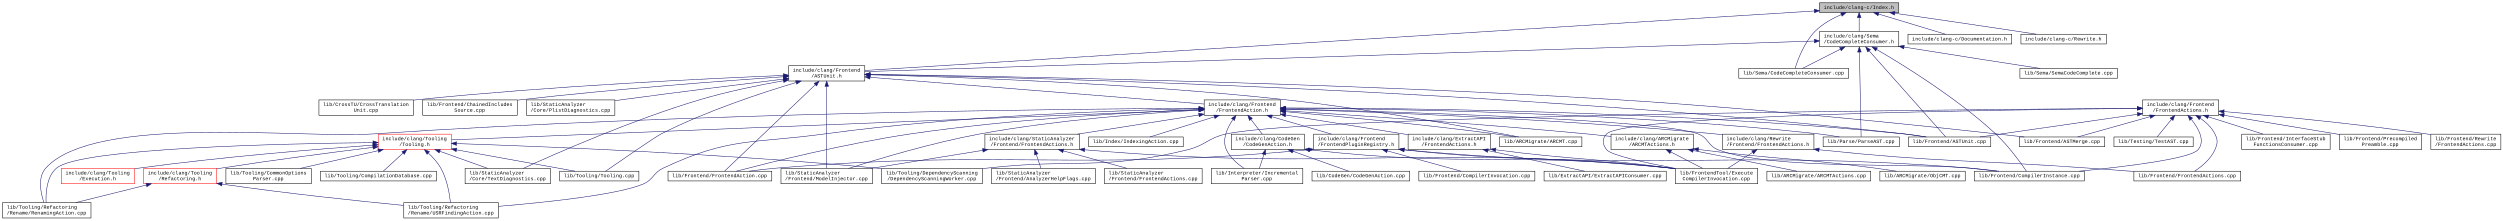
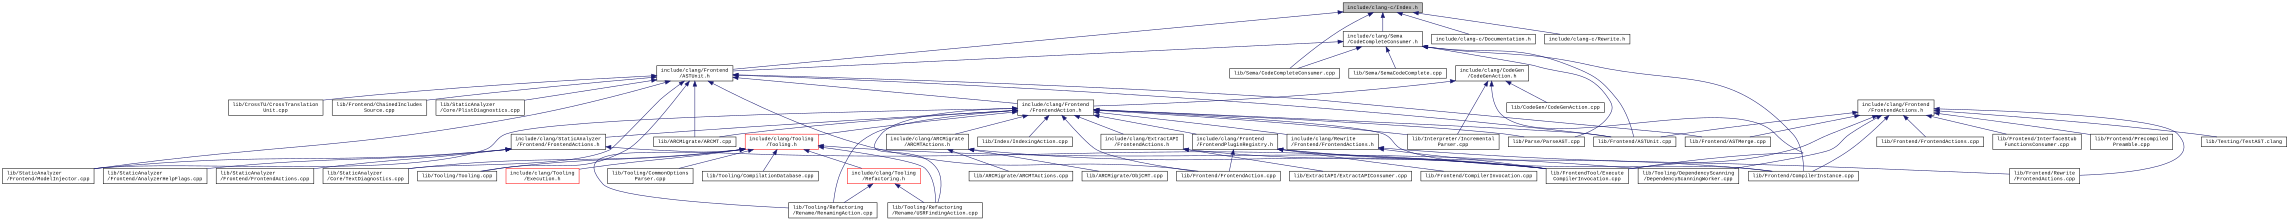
edge "include/clang/CodeGen /CodeGenAction.h" -> "include/clang/Frontend /FrontendAction.h": reversed
node "lib/Testing/TestAST.cpp": label "lib/Testing/TestAST.cpp" -> "lib/Testing/TestAST.clang"
edge "lib/Frontend/FrontendActions.cpp" -> "include/clang/Rewrite /Frontend/FrontendActions.h": now "lib/Frontend/Rewrite /FrontendActions.cpp" -> "include/clang/Rewrite /Frontend/FrontendActions.h"
